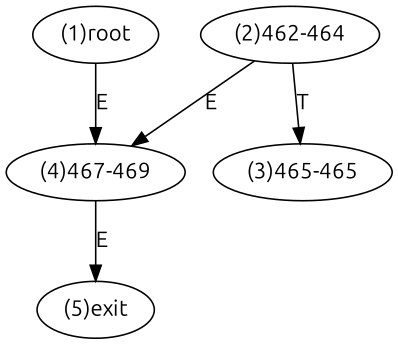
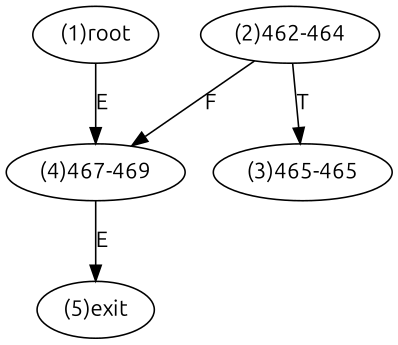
edge "(2)462-464" -> "(4)467-469": label "E" -> "F"
